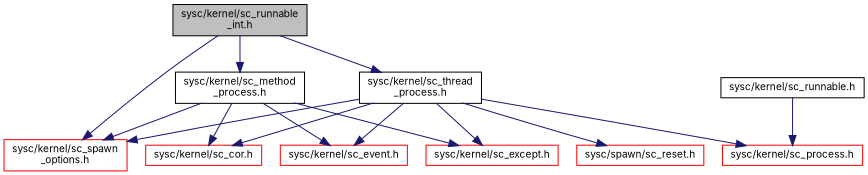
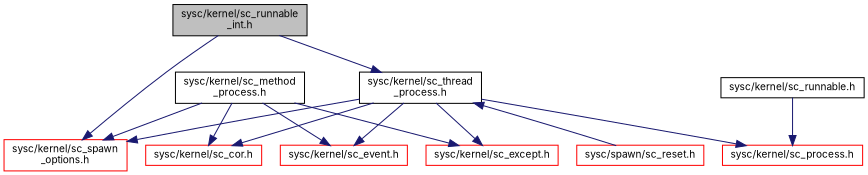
edge "sysc/kernel/sc_runnable _int.h" -> "sysc/kernel/sc_method _process.h": removed
edge "sysc/kernel/sc_thread _process.h" -> "sysc/spawn/sc_reset.h": reversed
